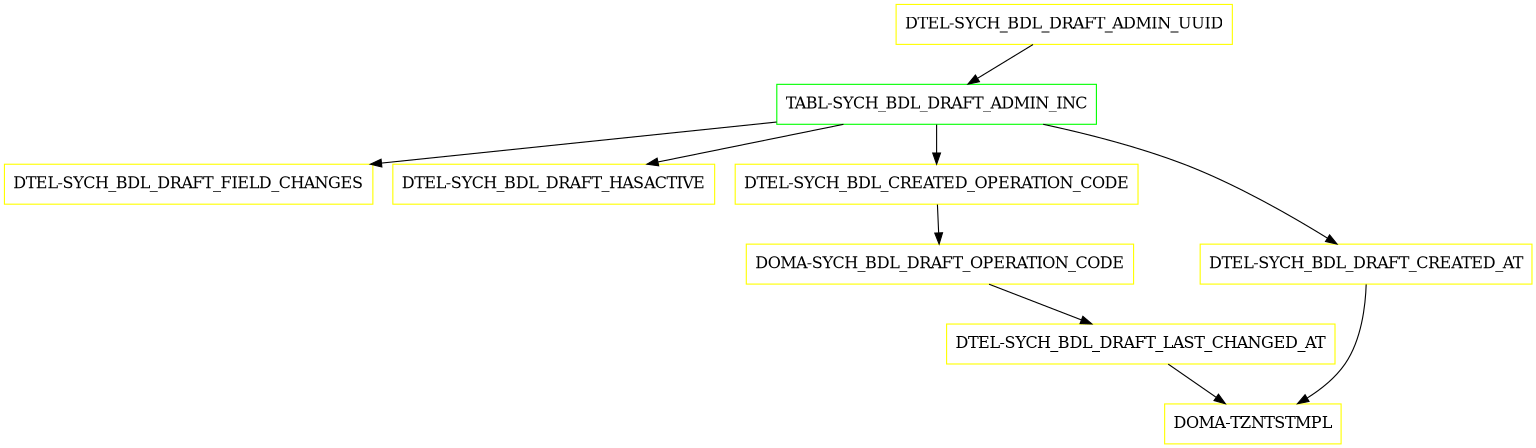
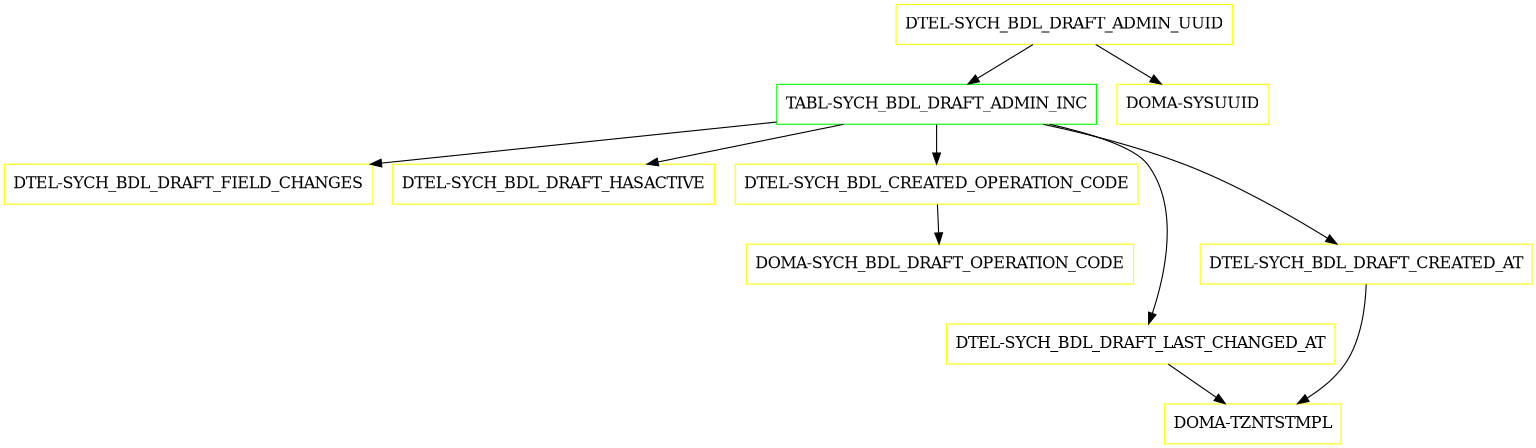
node "DOMA-SYSUUID": added
edge "DOMA-SYCH_BDL_DRAFT_OPERATION_CODE" -> "DTEL-SYCH_BDL_DRAFT_LAST_CHANGED_AT": now "TABL-SYCH_BDL_DRAFT_ADMIN_INC" -> "DTEL-SYCH_BDL_DRAFT_LAST_CHANGED_AT"
